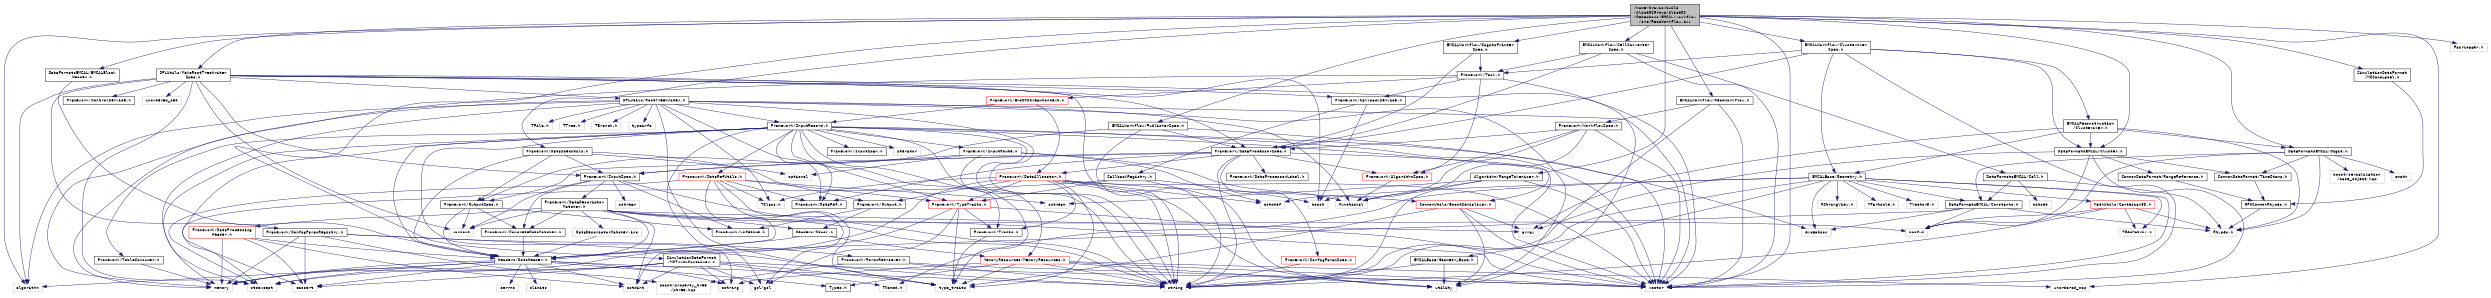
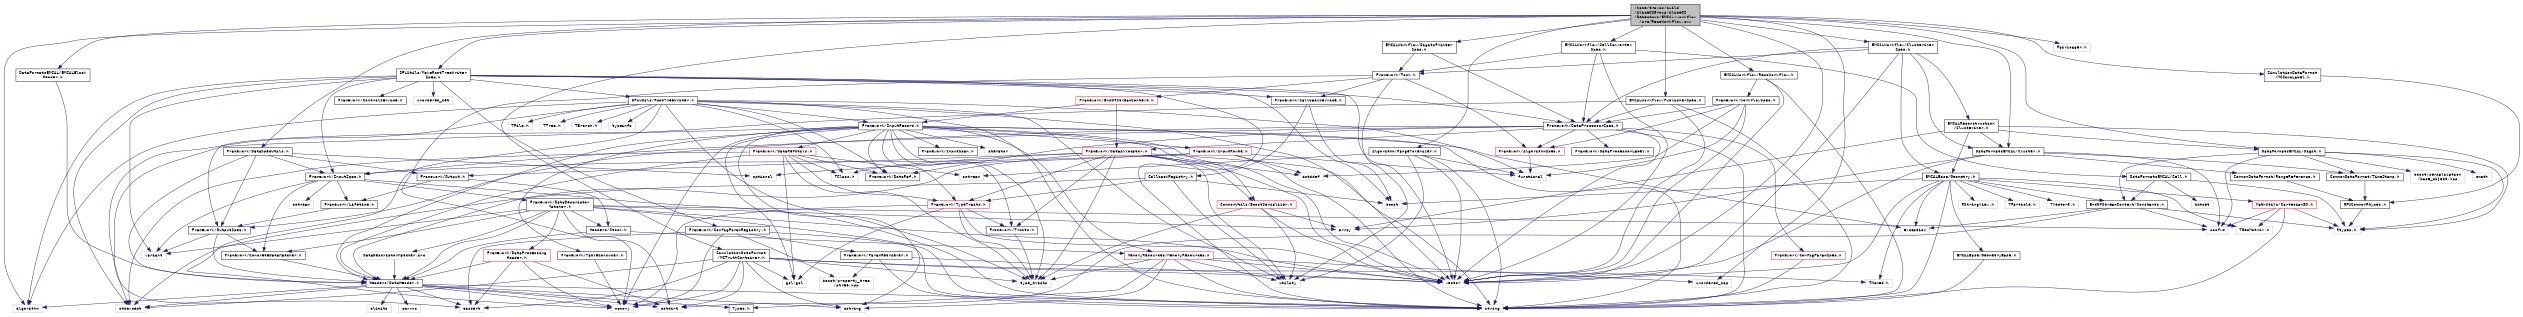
node "DataFormatsEMCAL/Constants.h": label "DataFormatsEMCAL/Constants.h" -> "EndOfStreamContext/Constants.h"
edge "Framework/OutputSpec.h" -> "Framework/Lifetime.h": reversed
edge "EMCALBase/GeometryBase.h" -> "utility": now "Algorithm/RangeTokenizer.h" -> "utility"
